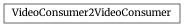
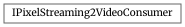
node "VideoConsumer2VideoConsumer": label "VideoConsumer2VideoConsumer" -> "IPixelStreaming2VideoConsumer"
